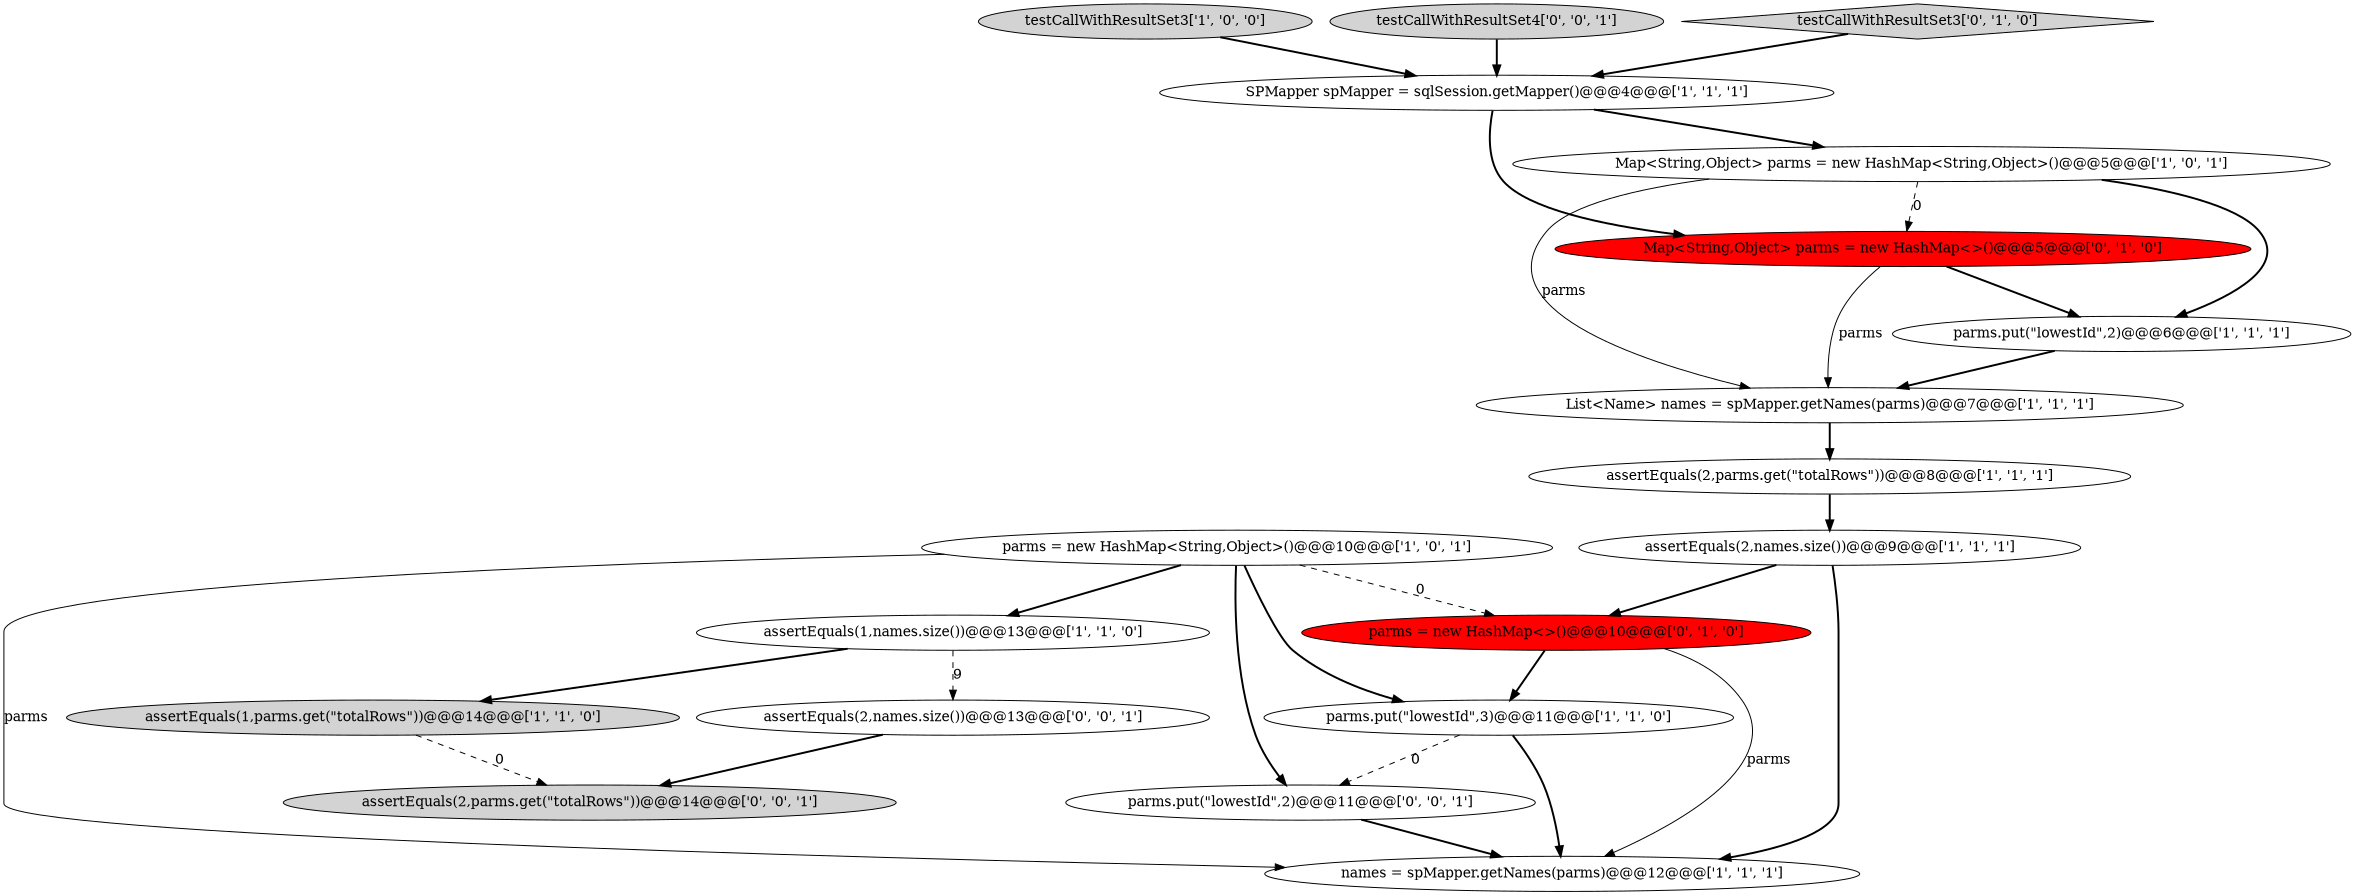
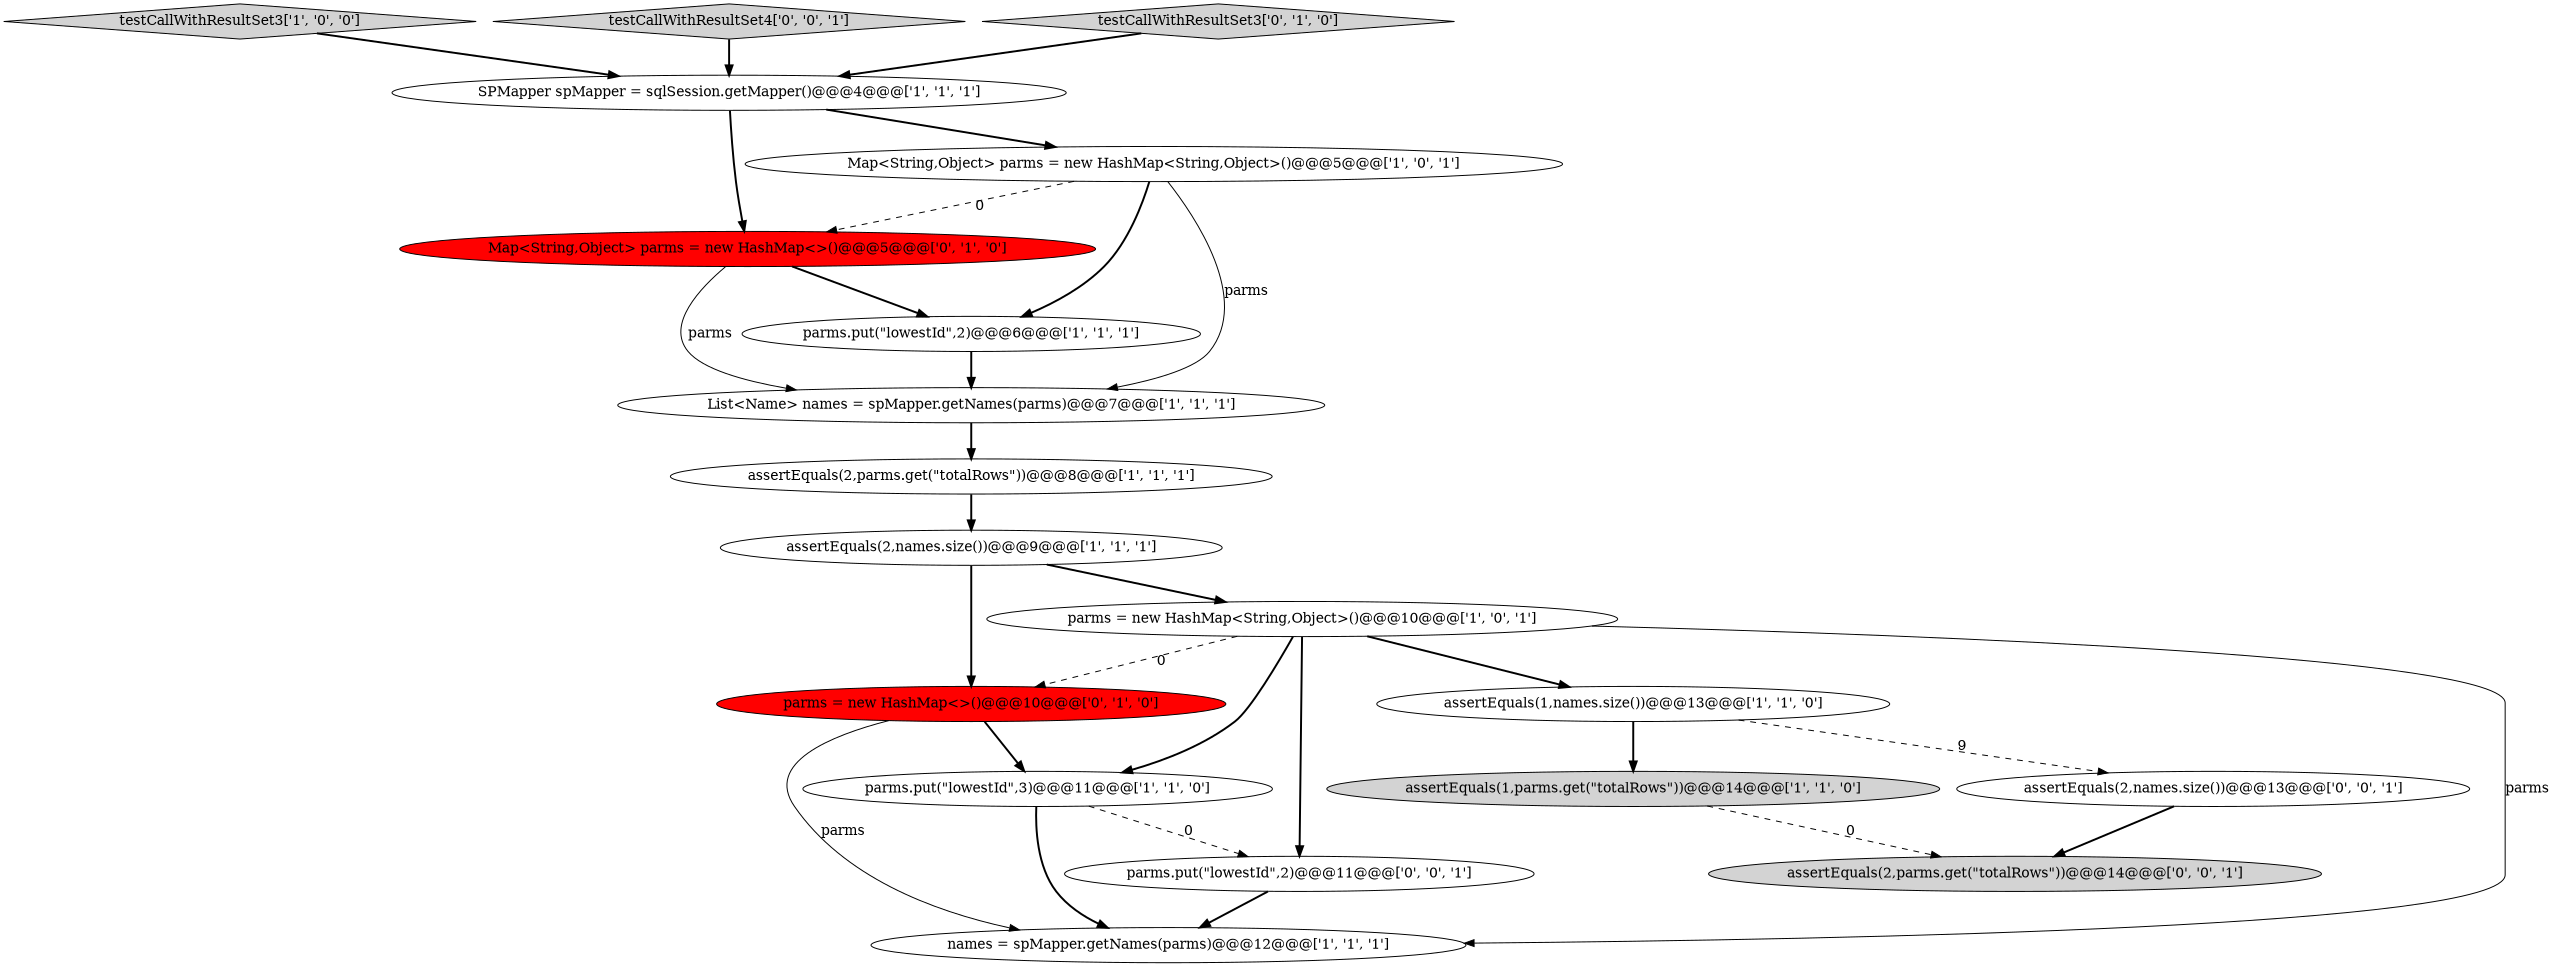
node "testCallWithResultSet3['1', '0', '0']": shape ellipse -> diamond
node "testCallWithResultSet4['0', '0', '1']": shape ellipse -> diamond
edge "assertEquals(2,names.size())@@@9@@@['1', '1', '1']" -> "names = spMapper.getNames(parms)@@@12@@@['1', '1', '1']": now "assertEquals(2,names.size())@@@9@@@['1', '1', '1']" -> "parms = new HashMap<String,Object>()@@@10@@@['1', '0', '1']"
